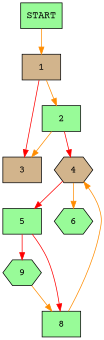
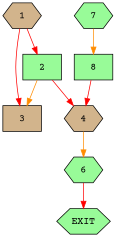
node "START": removed
node "1": shape box -> hexagon
edge "1" -> "2": color darkorange -> red
node "5": removed
node "EXIT": added
edge "8" -> "4": color darkorange -> red
node "9": label "9" -> "7"
